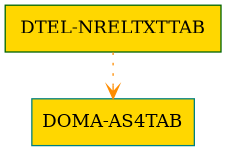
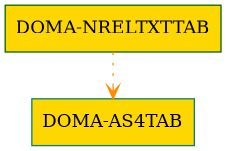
node "DTEL-NRELTXTTAB": label "DTEL-NRELTXTTAB" -> "DOMA-NRELTXTTAB"
